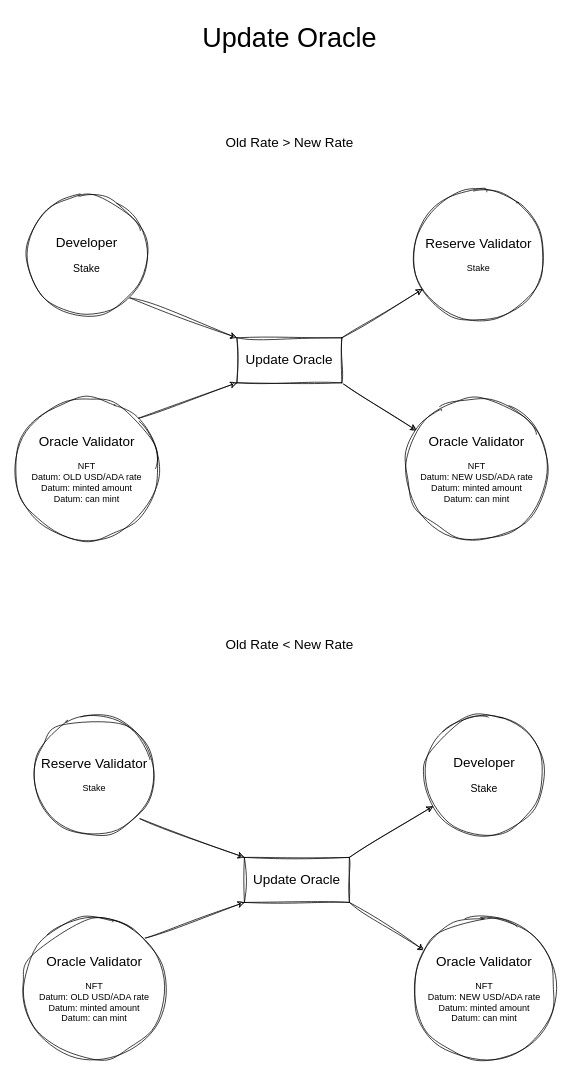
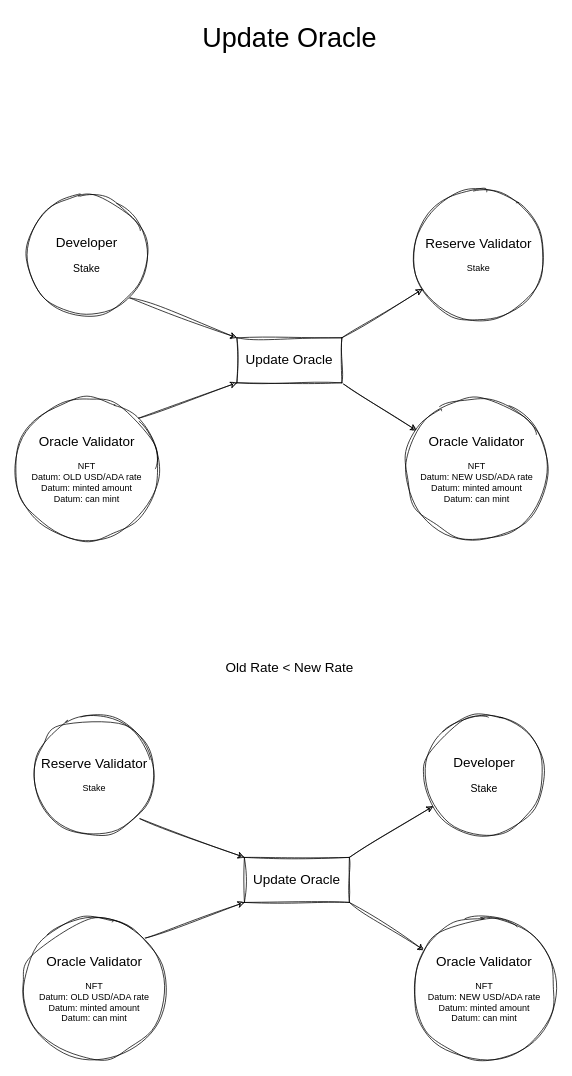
node "Old Rate > New Rate": removed
node "Old Rate < New Rate": moved (289, 645) -> (289, 668)
